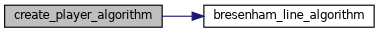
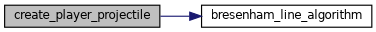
node "create_player_algorithm": label "create_player_algorithm" -> "create_player_projectile"
